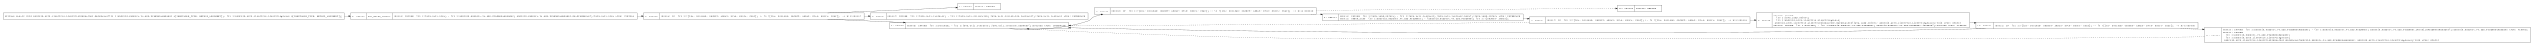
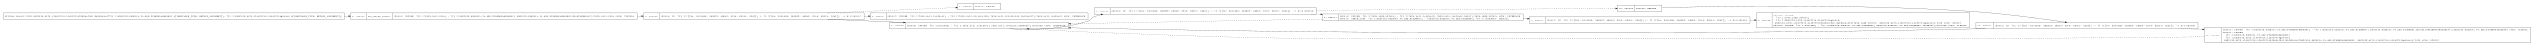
edge "1: 0x0004" -> "2: 0x0006": style solid -> dashed
edge "9: 0x001a" -> "10: 0x0021": now "12: 0x002b" -> "10: 0x0021"
edge "7: 0x0017" -> "4: 0x000b": now "6: 0x0011" -> "4: 0x000b"
